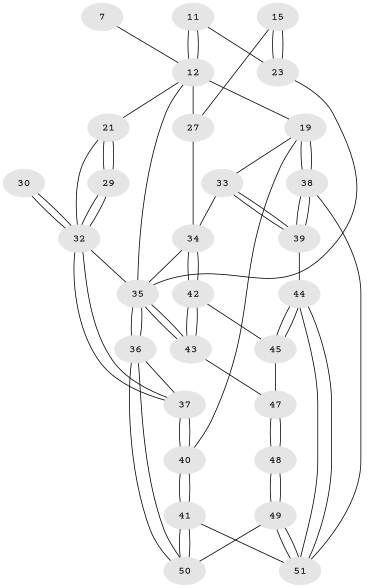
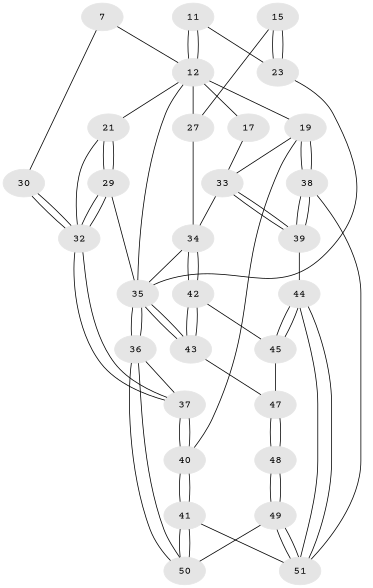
edge "7" -- "30": added
node "17": added
edge "32" -- "35": now "29" -- "35"
